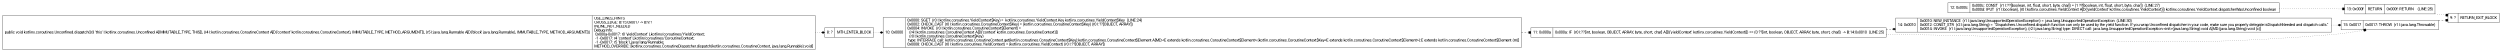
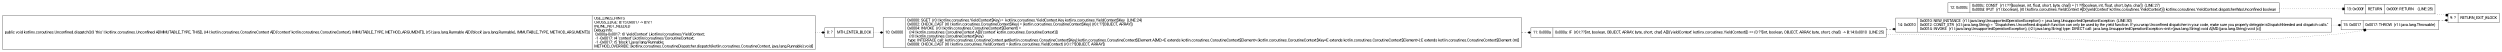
edge "15: 0x0017" -> "9: ?": arrowhead box -> diamond
edge "10: 0x0000" -> "11: 0x000a": arrowhead box -> diamond
